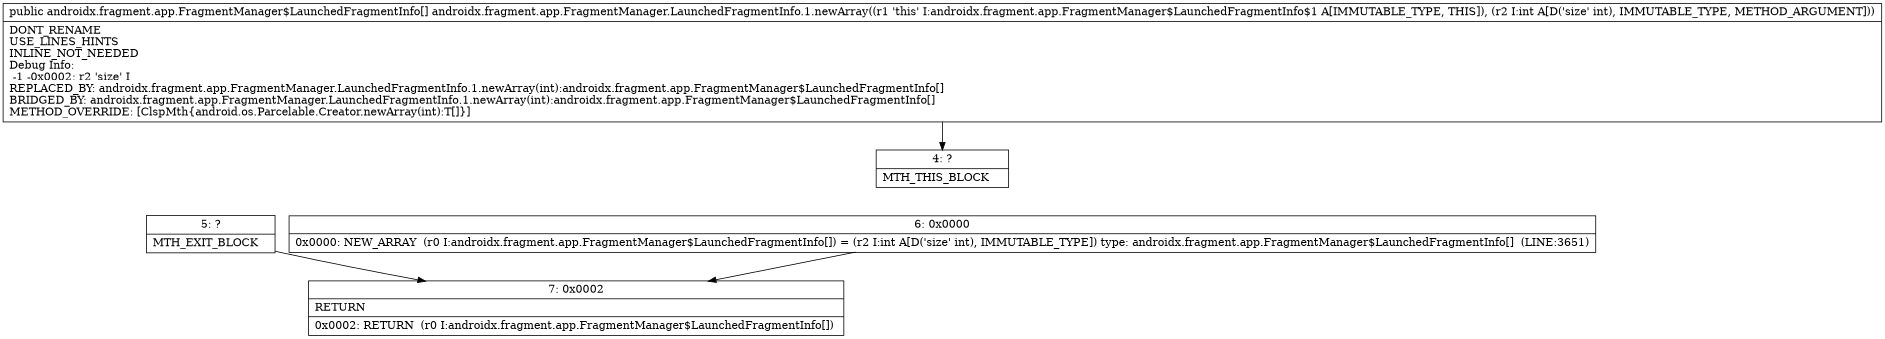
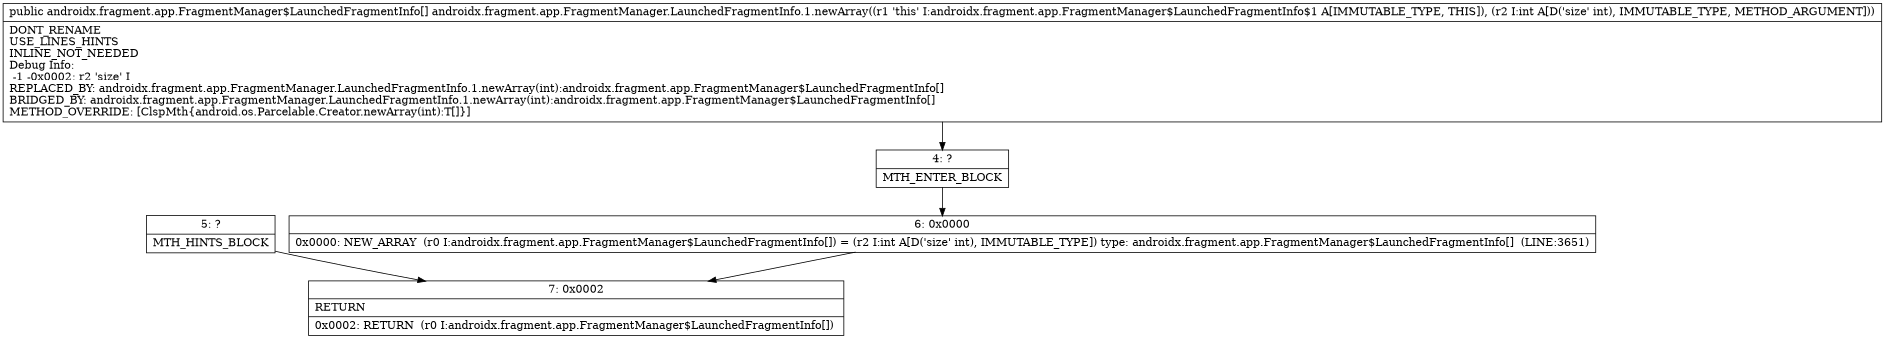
node "4: ?": text "MTH_THIS_BLOCK" -> "MTH_ENTER_BLOCK"
edge "4: ?" -> "6: 0x0000": added
node "5: ?": text "MTH_EXIT_BLOCK" -> "MTH_HINTS_BLOCK"
